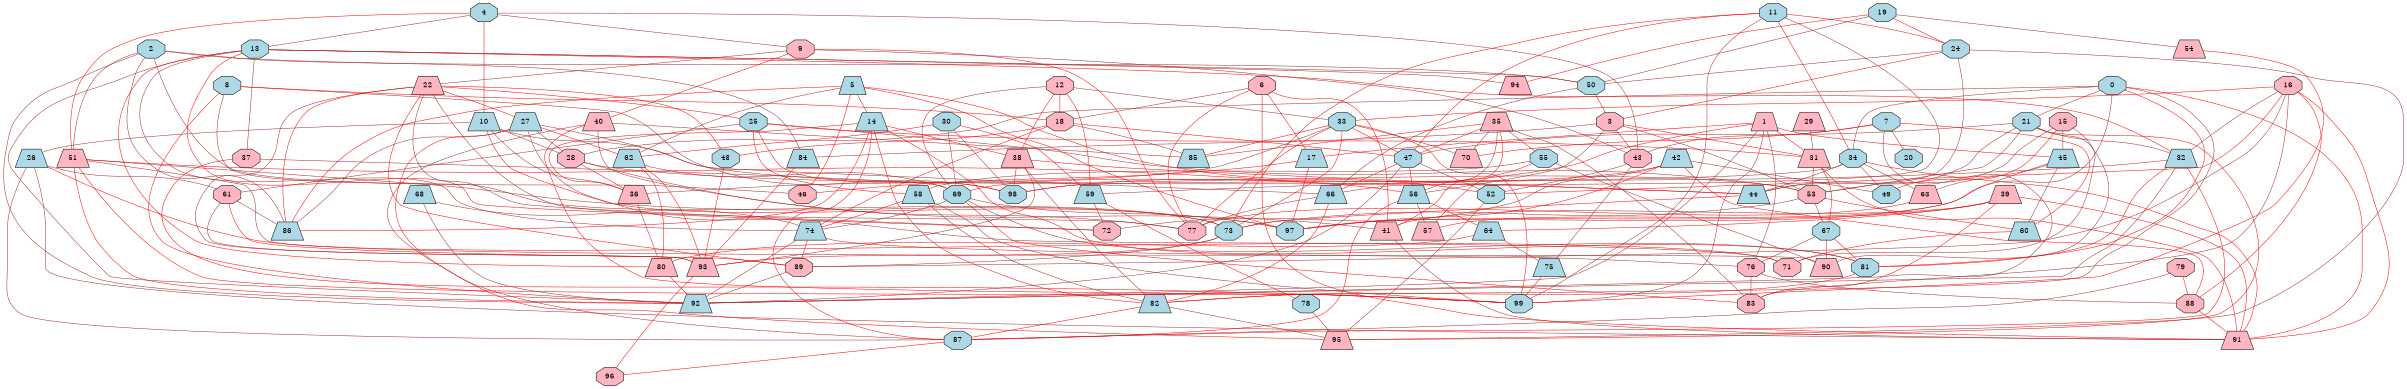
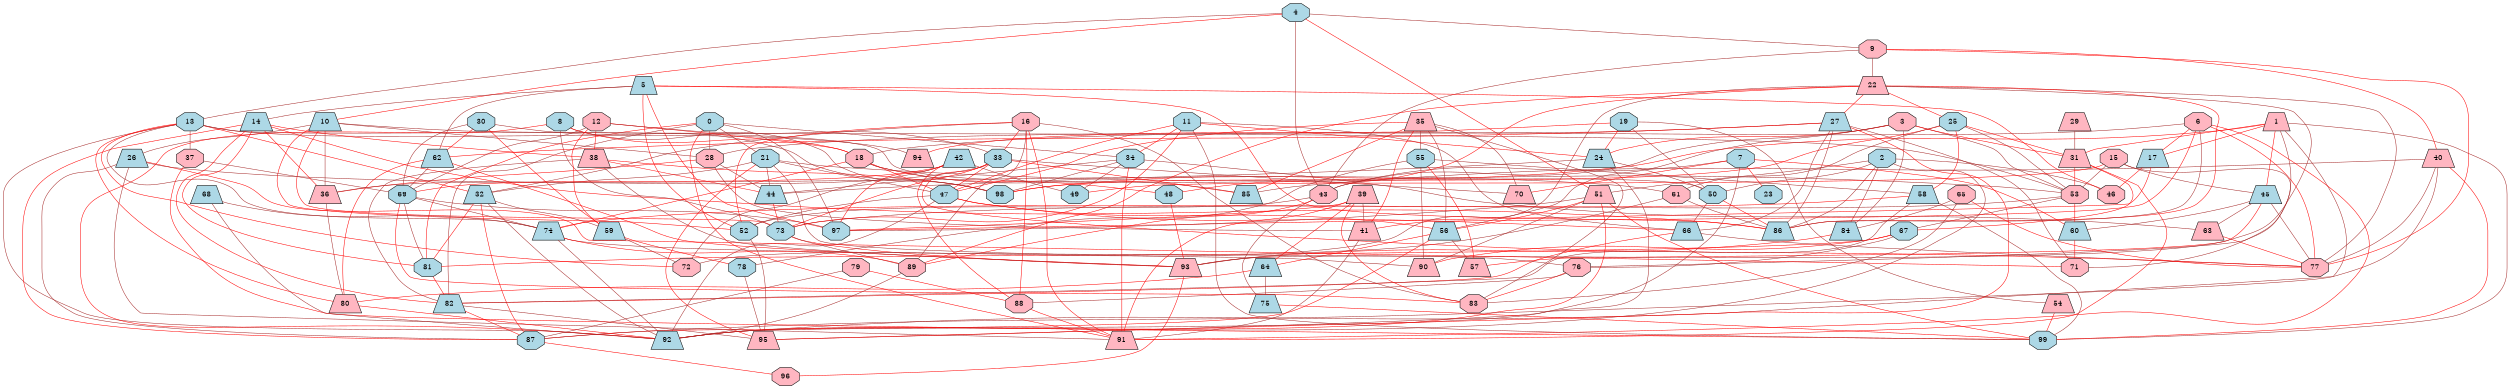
node "24": shape octagon -> trapezium
edge "50" -- "3": now "50" -- "86"
node "20": label "20" -> "23"
edge "33" -- "99": removed
node "65": added
edge "10" -- "52": added
edge "6" -- "86": added
edge "45" -- "77": added
edge "55" -- "78": added
edge "61" -- "89": now "43" -- "89"
